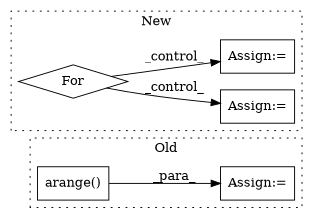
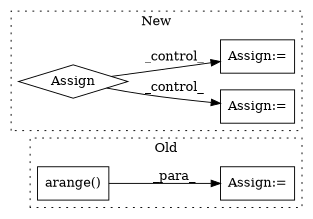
node "For": label "For" -> "Assign"
